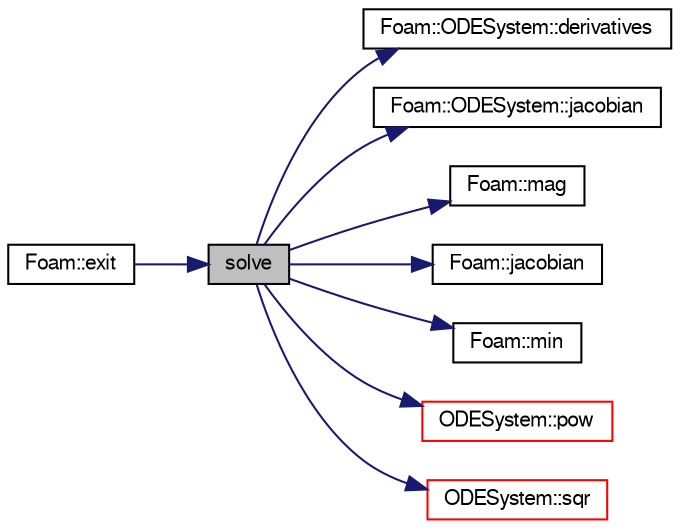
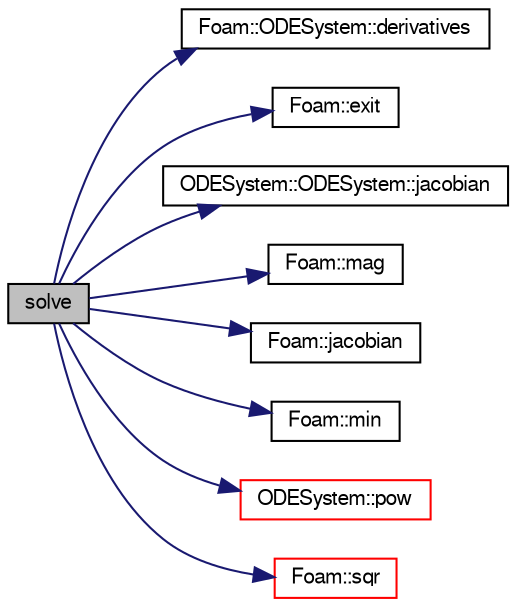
node "Foam::ODESystem::jacobian": label "Foam::ODESystem::jacobian" -> "ODESystem::ODESystem::jacobian"
edge "Foam::exit" -> "solve": reversed
node "ODESystem::sqr": label "ODESystem::sqr" -> "Foam::sqr"
